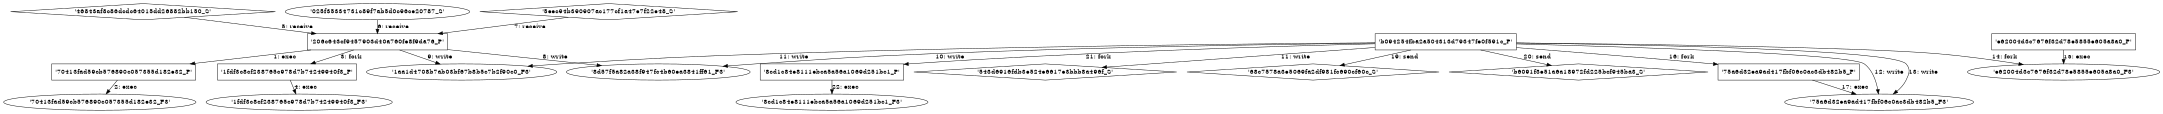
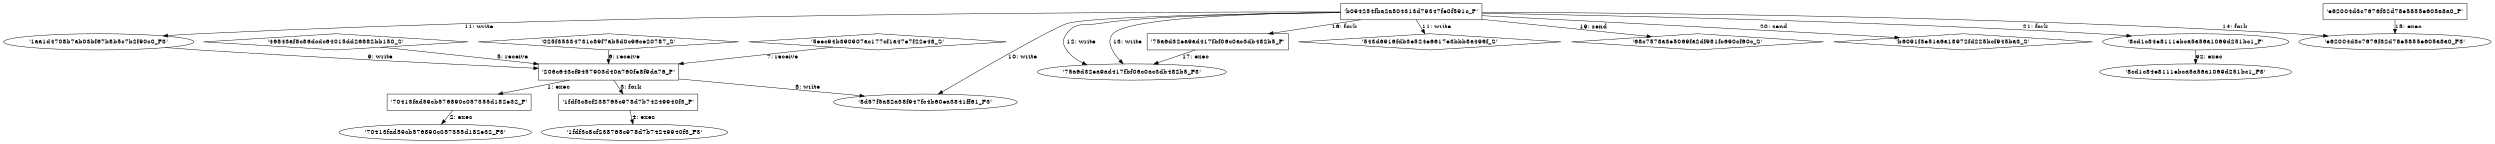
node "'025f35334731c89f7ab5d0c96ce20787_S'": shape ellipse -> diamond
edge "'206c643cf9457903d40a760fe8f9da76_P'" -> "'1aa1d4708b7ab03bf67b8b5c7b2f90c0_F3'": reversed
node "'8cd1c84e8111ebca5a56a1069d251bc1_P'": shape box -> ellipse
edge "'8cd1c84e8111ebca5a56a1069d251bc1_P'" -> "'8cd1c84e8111ebca5a56a1069d251bc1_F3'": label "22: exec" -> "92: exec"
